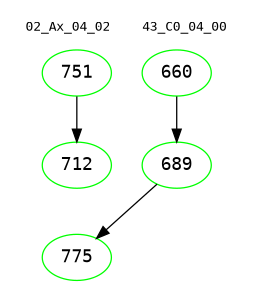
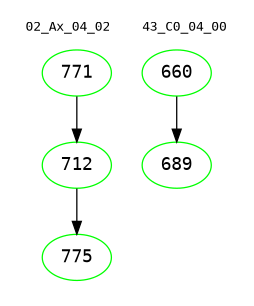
node "751": label "751" -> "771"
edge "689" -> "775": now "712" -> "775"
